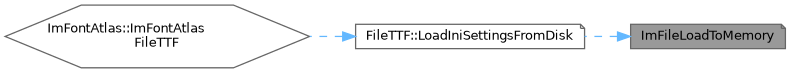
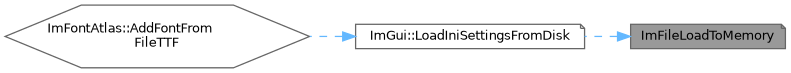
node "ImFontAtlas::ImFontAtlas FileTTF": label "ImFontAtlas::ImFontAtlas FileTTF" -> "ImFontAtlas::AddFontFrom FileTTF"
node "FileTTF::LoadIniSettingsFromDisk": label "FileTTF::LoadIniSettingsFromDisk" -> "ImGui::LoadIniSettingsFromDisk"
